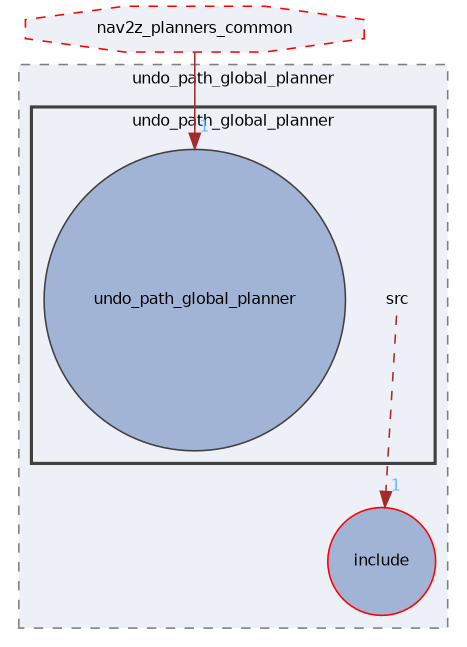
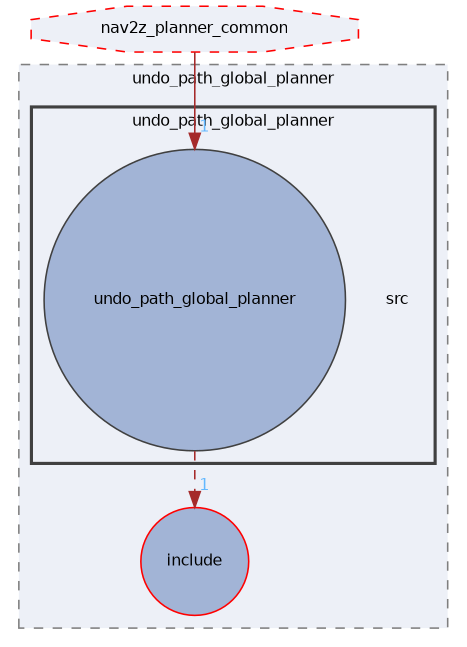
node "nav2z_planners_common": label "nav2z_planners_common" -> "nav2z_planner_common"
edge "src" -> "include": now "undo_path_global_planner" -> "include"
